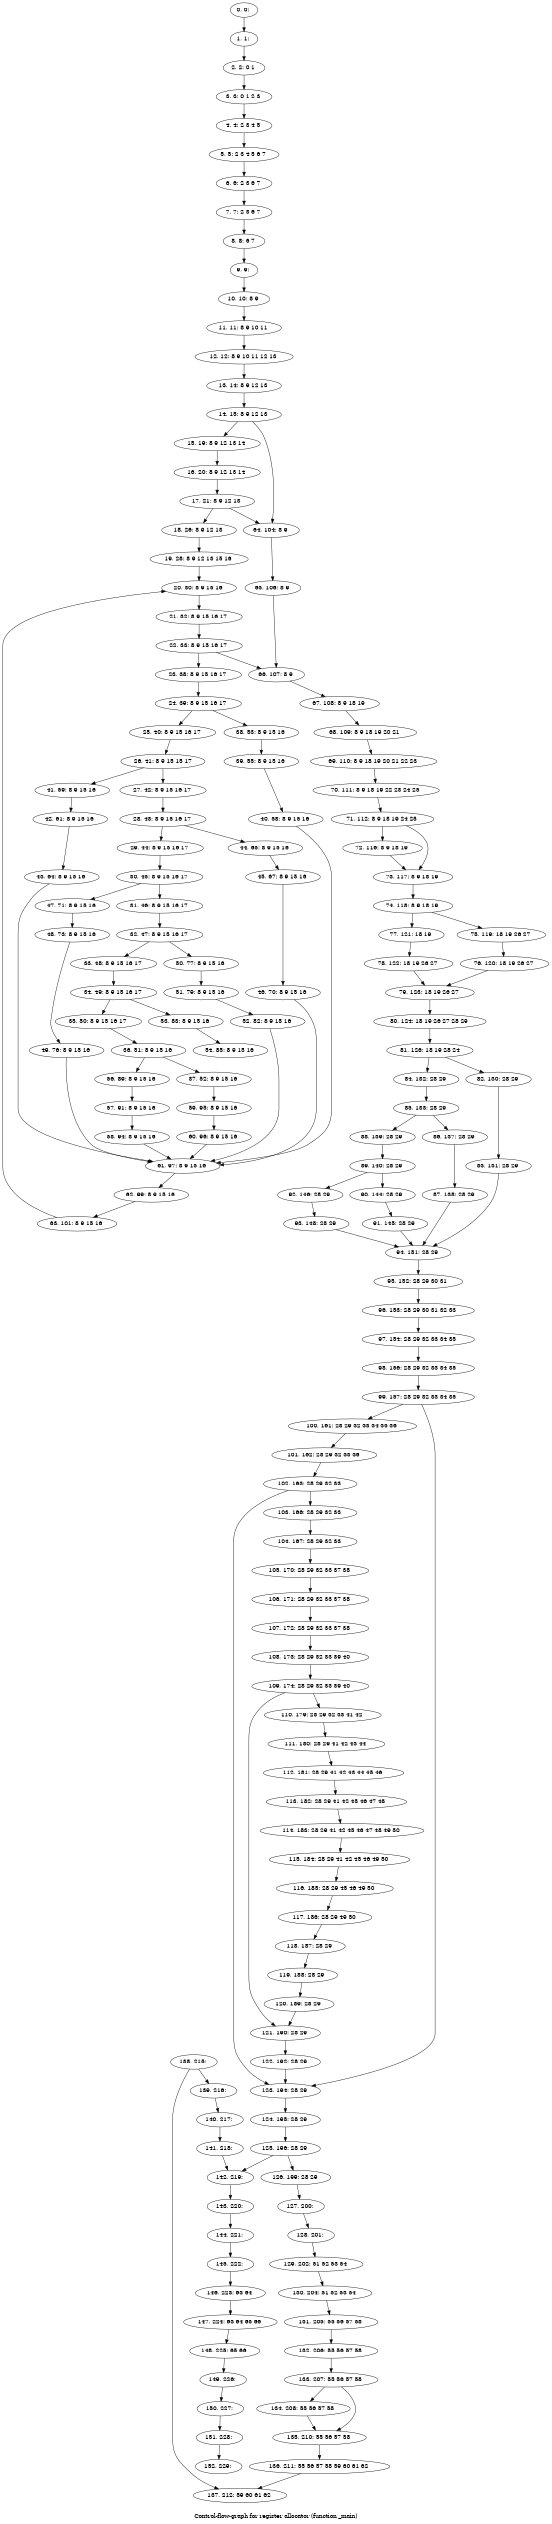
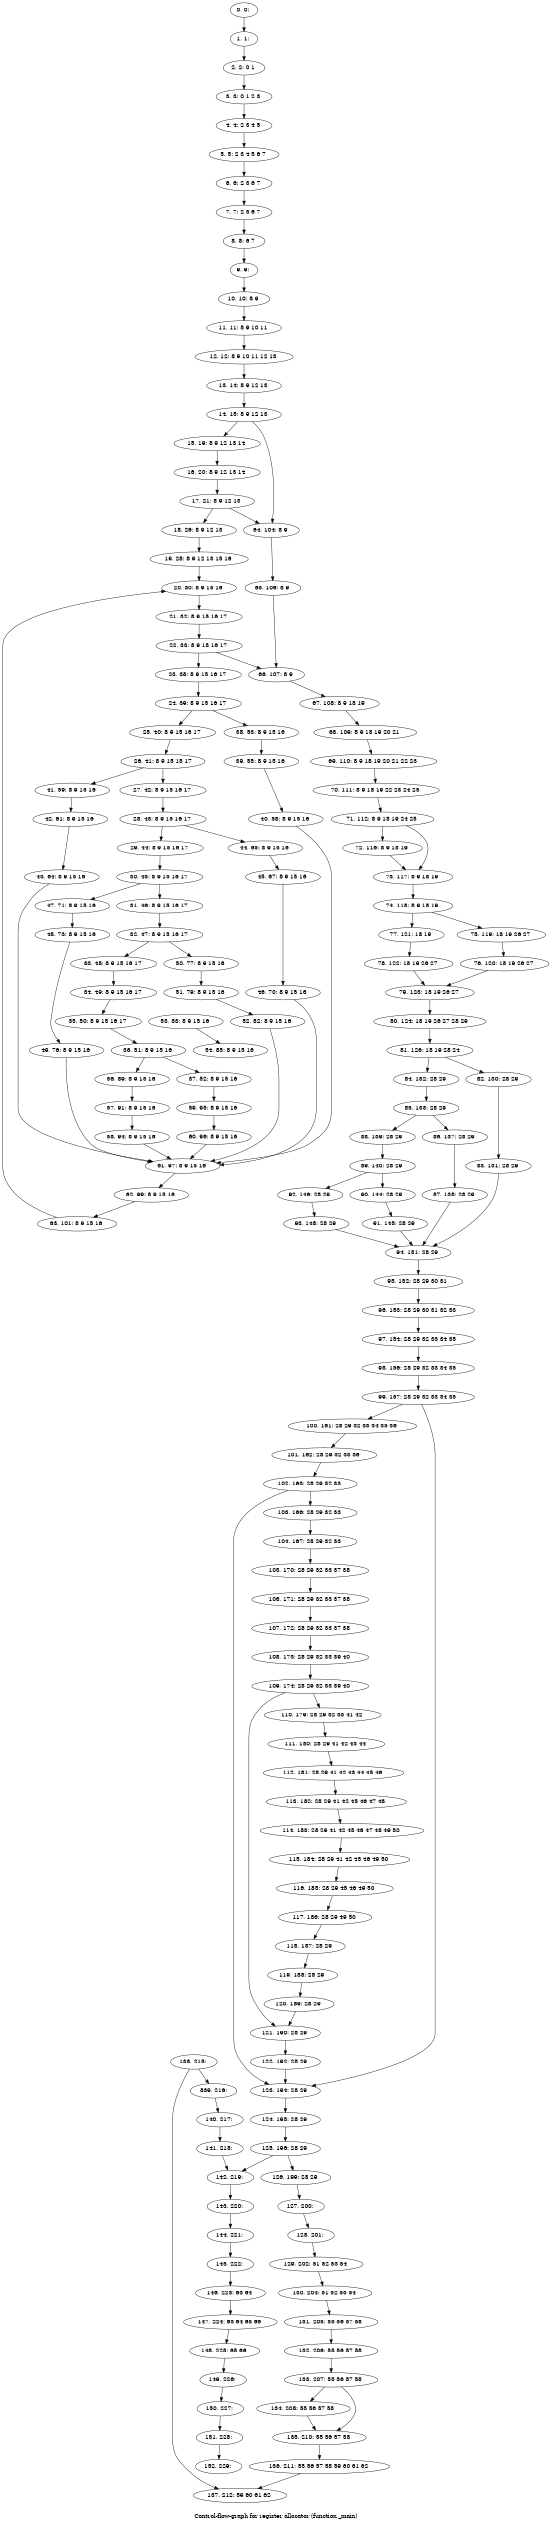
edge "34, 49: 8 9 15 16 17" -> "53, 83: 8 9 15 16": removed
node "139, 216:": label "139, 216:" -> "839, 216:"
